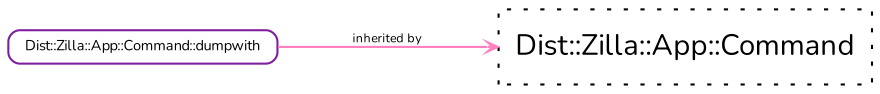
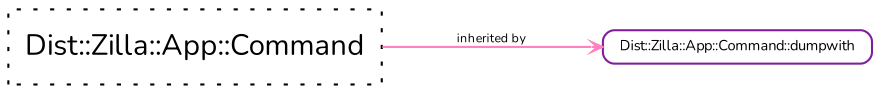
edge "Dist::Zilla::App::Command::dumpwith" -> "Dist::Zilla::App::Command": reversed
